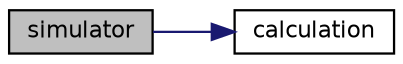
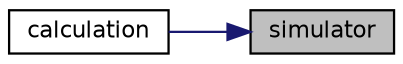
edge "simulator" -> "calculation": reversed
